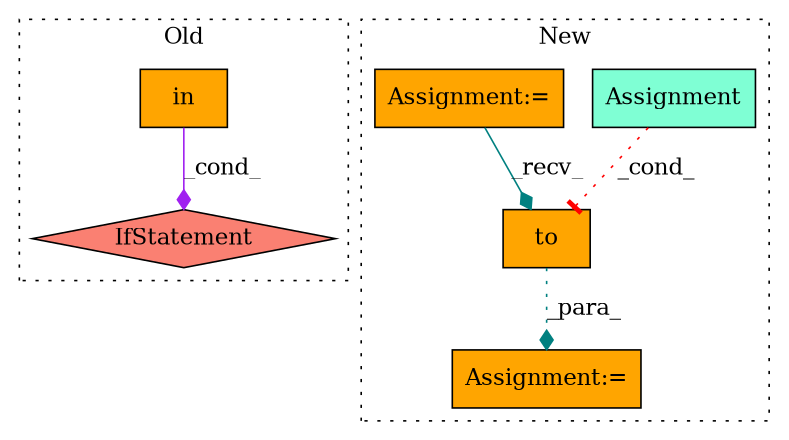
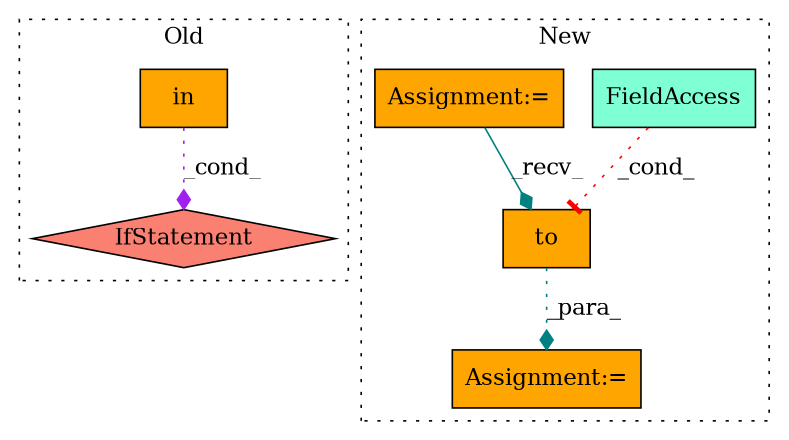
node "Assignment": label "Assignment" -> "FieldAccess"
edge "in" -> "IfStatement": style solid -> dotted
